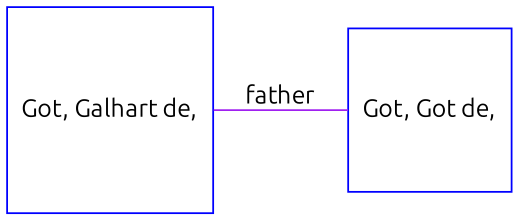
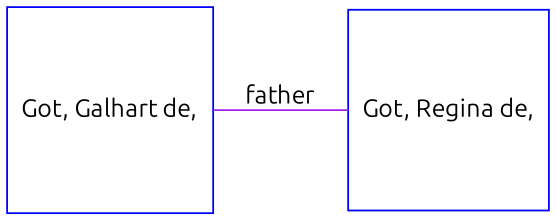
node "Got, Got de,": label "Got, Got de," -> "Got, Regina de,"
